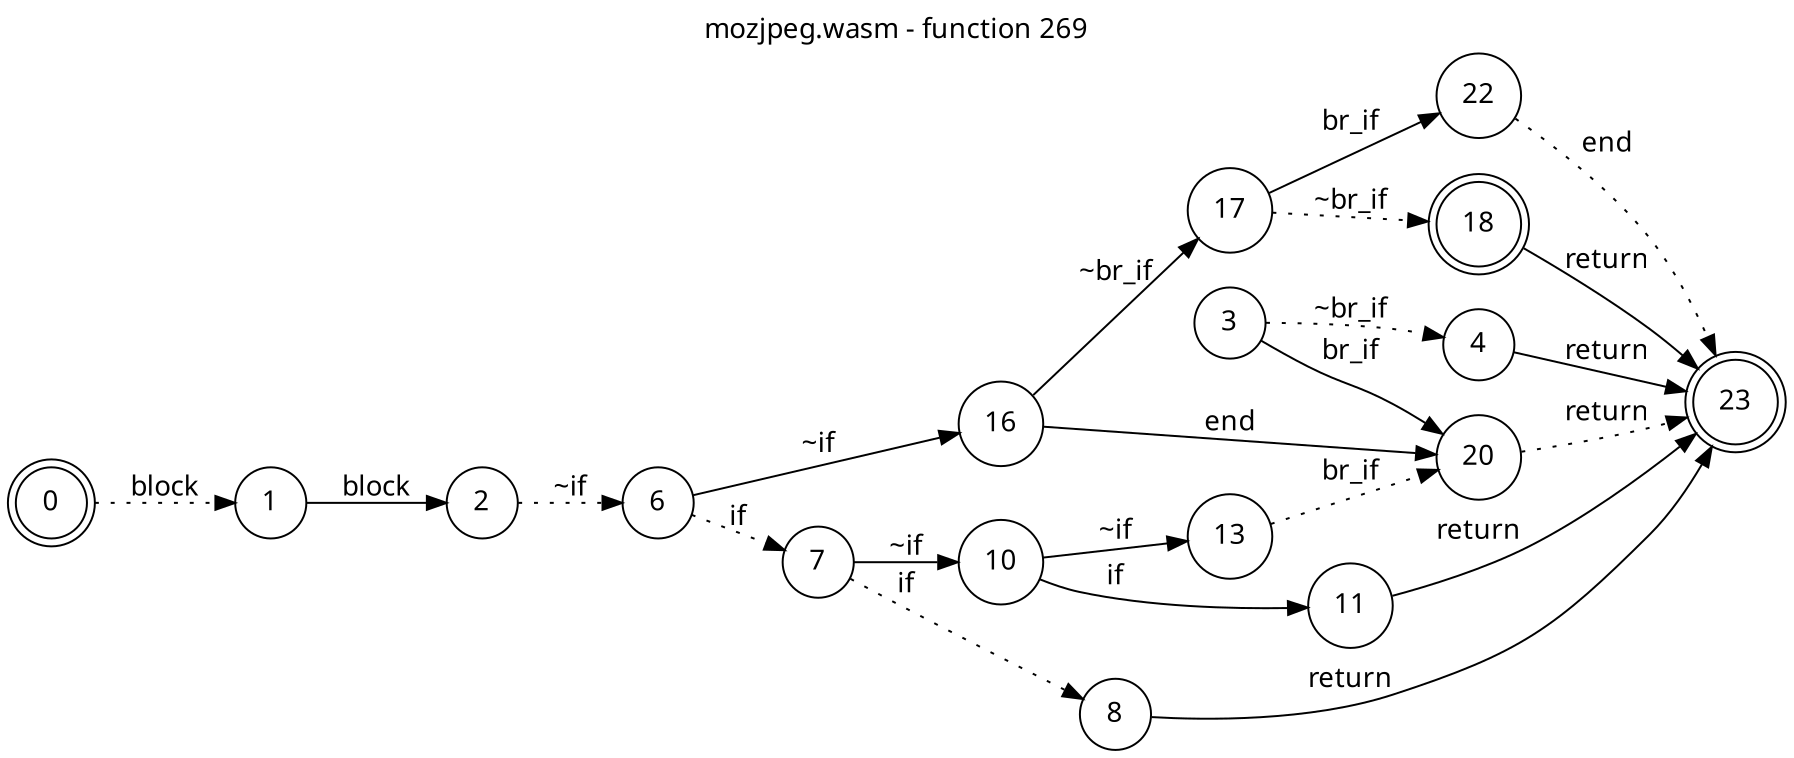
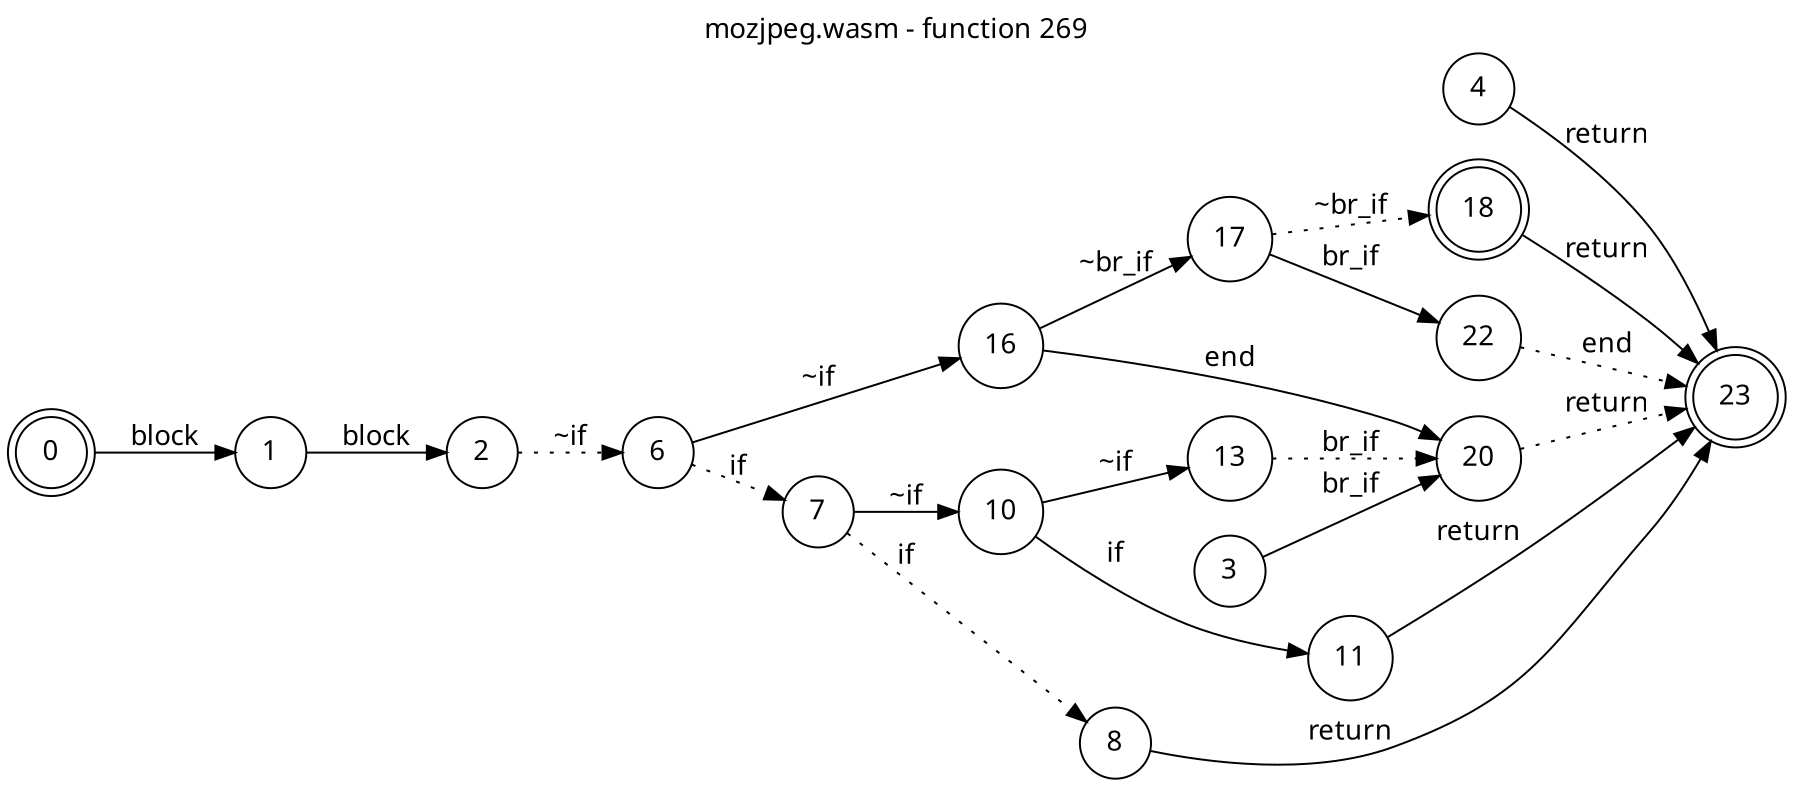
edge "3" -> "4": removed, label "~br_if"
edge "0" -> "1": style dotted -> solid
